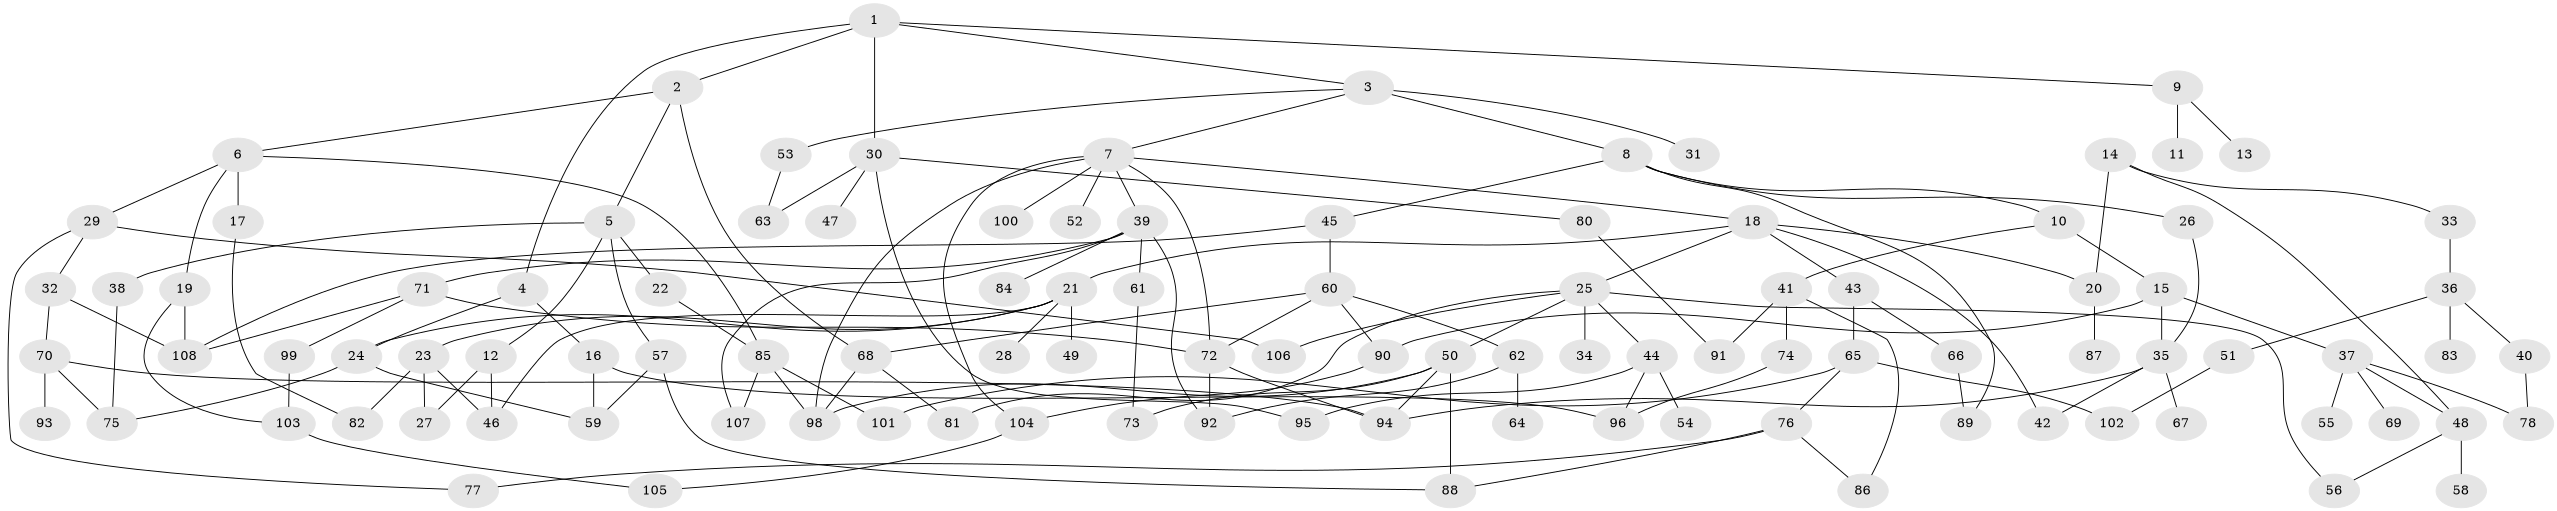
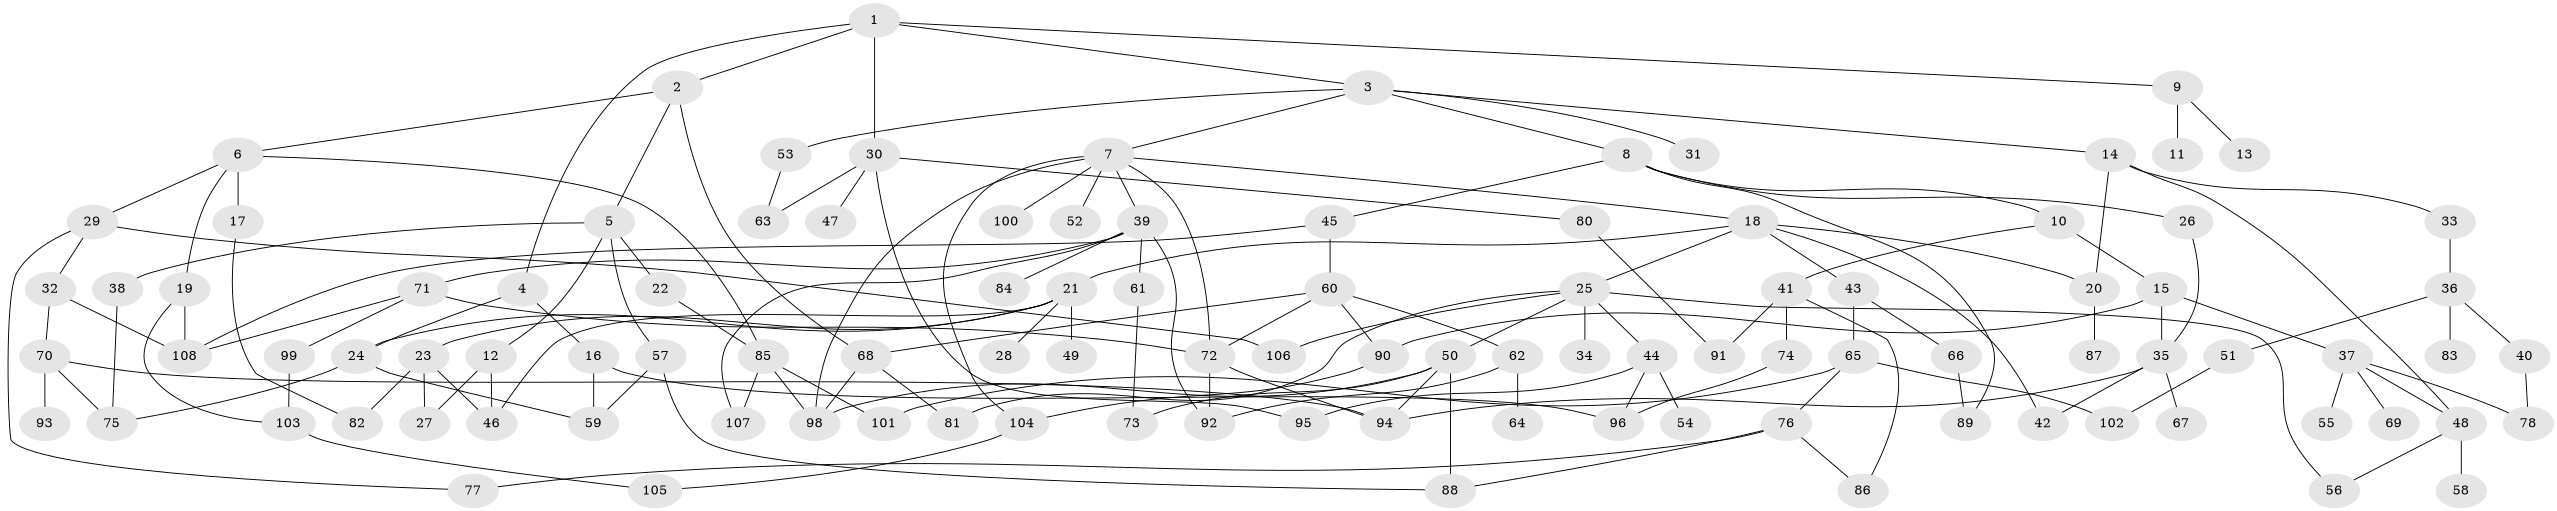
edge "3" -- "14": added
